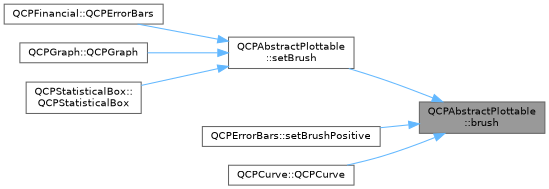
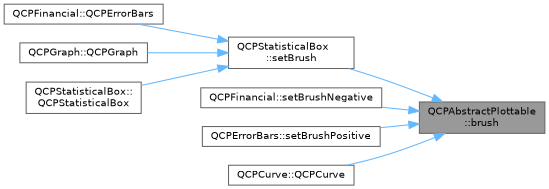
node "QCPAbstractPlottable ::setBrush": label "QCPAbstractPlottable ::setBrush" -> "QCPStatisticalBox ::setBrush"
node "QCPFinancial::setBrushNegative": added
